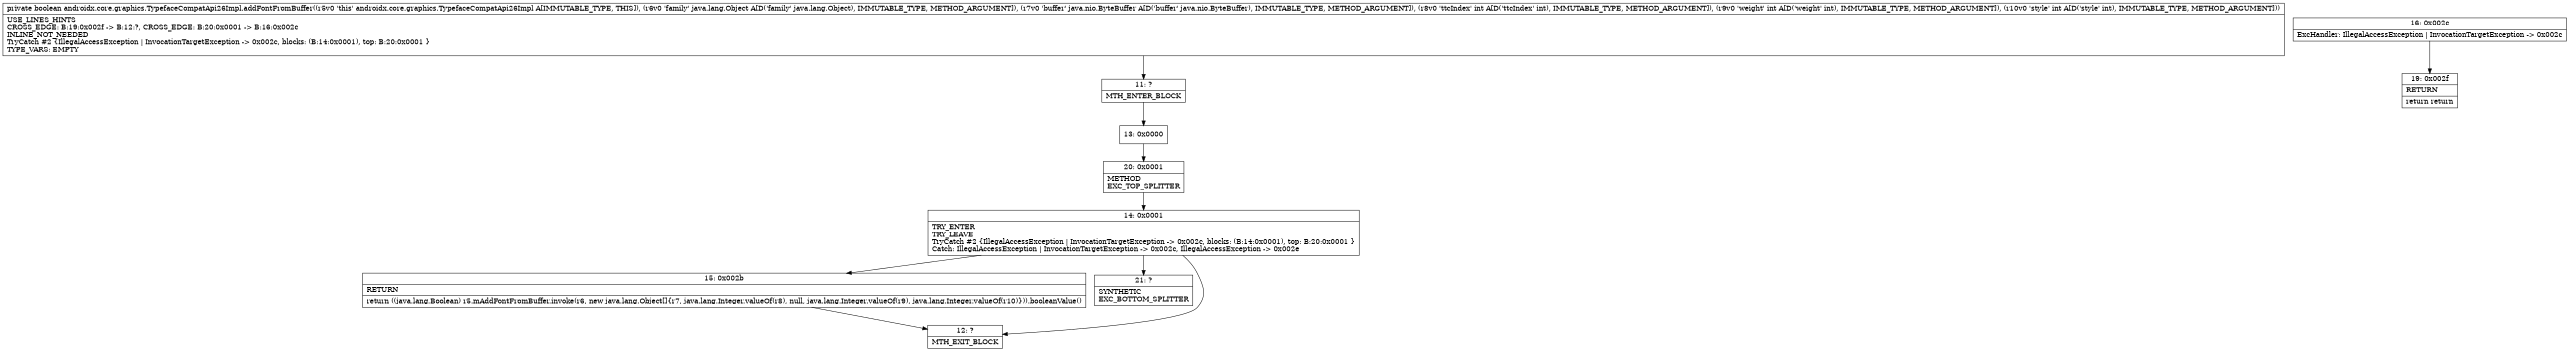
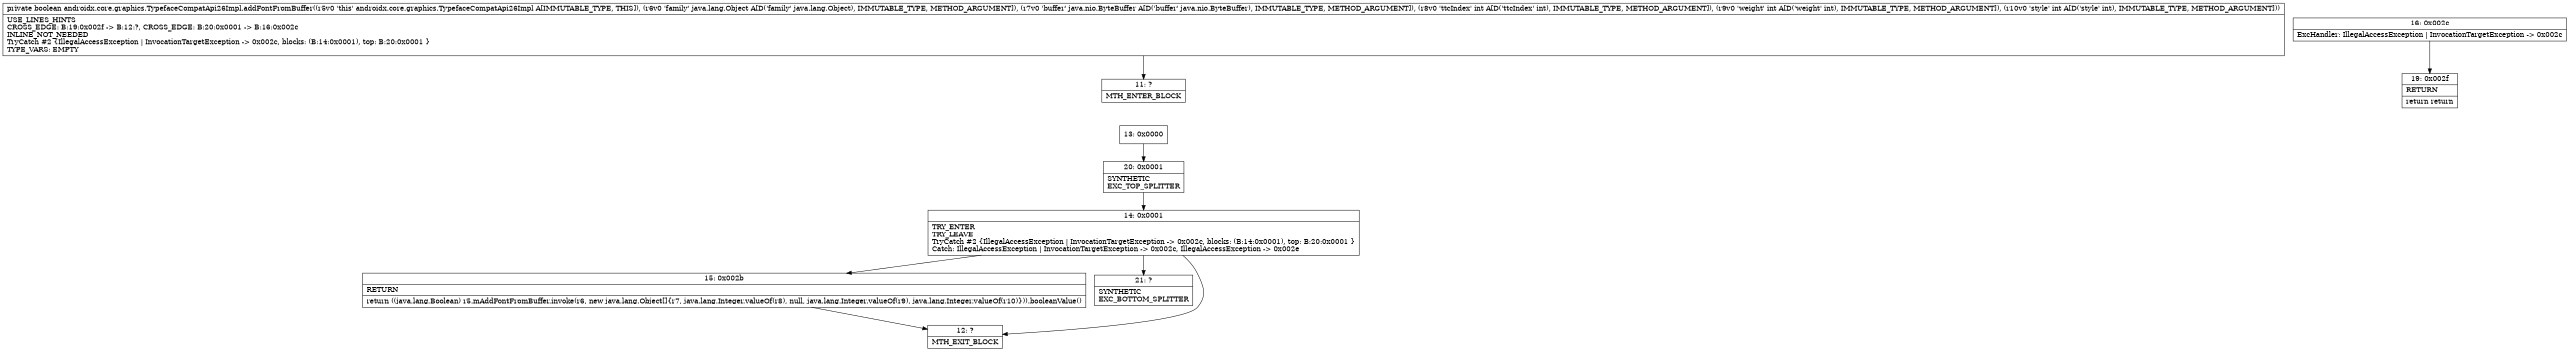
edge "11: ?" -> "13: 0x0000": removed
node "20: 0x0001": text "METHOD" -> "SYNTHETIC"
